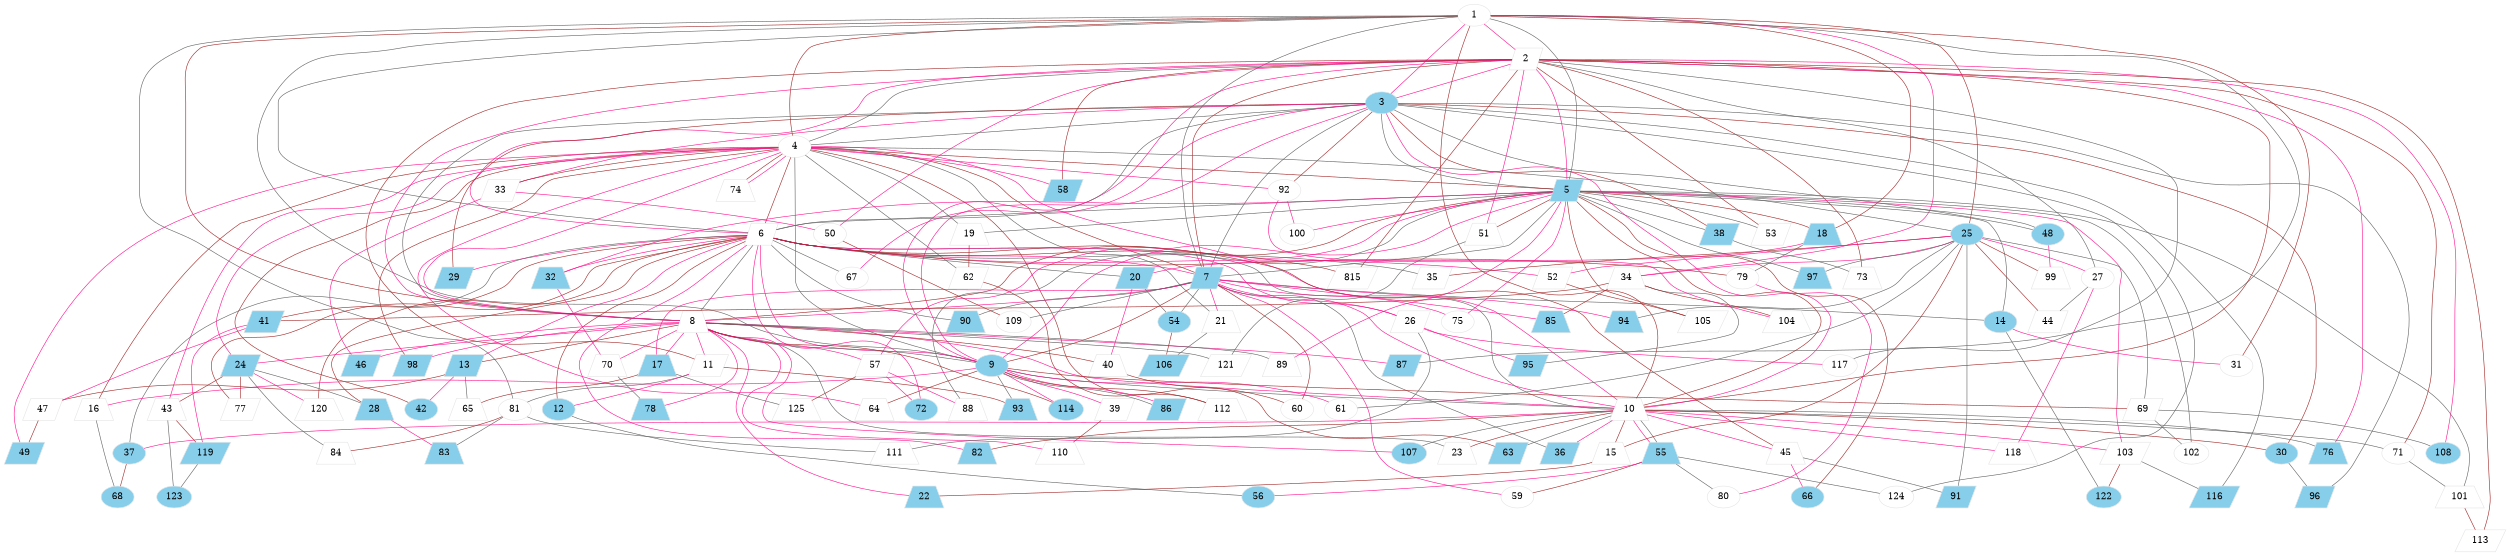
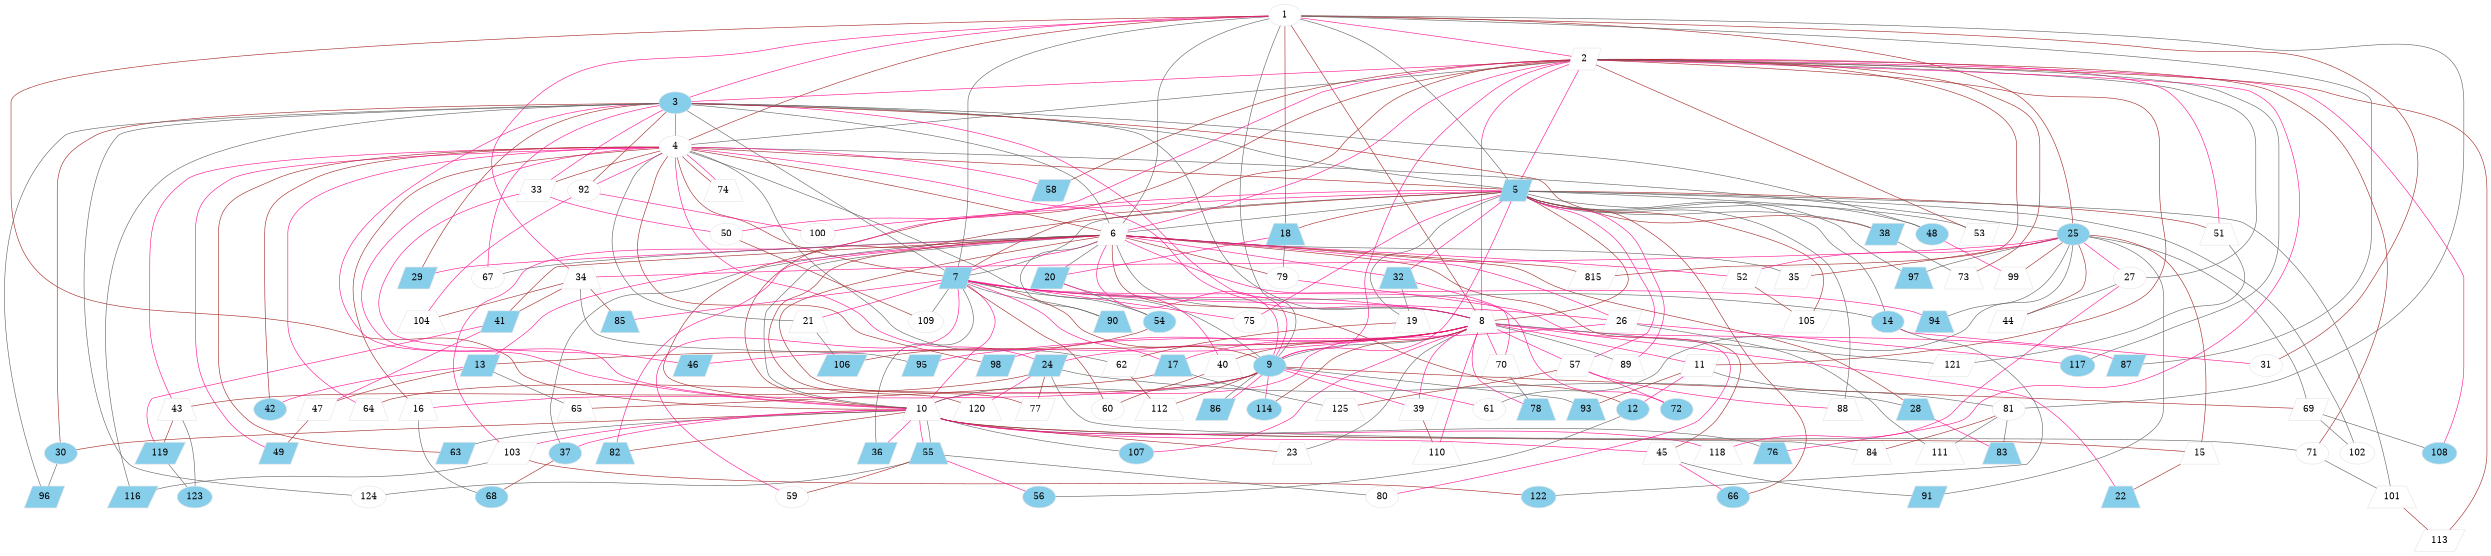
edge "4" -- "19": now "32" -- "19"
edge "8" -- "39": added
node "117": fillcolor white -> skyblue
